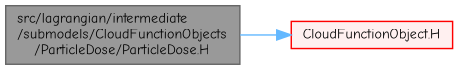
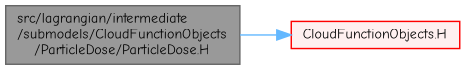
node "CloudFunctionObject.H": label "CloudFunctionObject.H" -> "CloudFunctionObjects.H"
